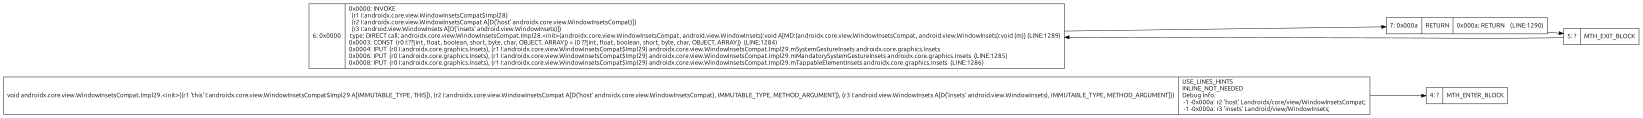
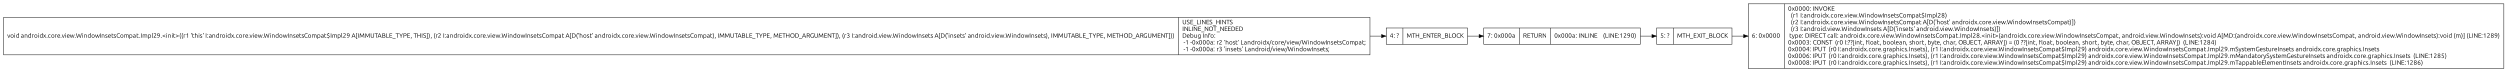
node "7: 0x000a": text "0x000a: RETURN    (LINE:1290)" -> "0x000a: INLINE    (LINE:1290)"
edge "6: 0x0000" -> "7: 0x000a": now "4: ?" -> "7: 0x000a"
